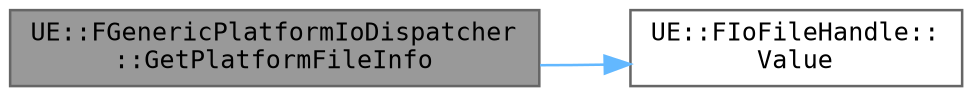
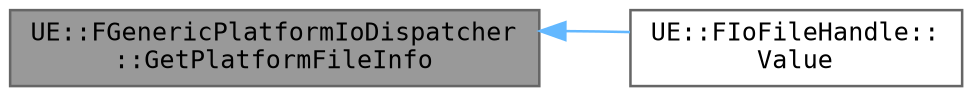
edge "UE::FGenericPlatformIoDispatcher ::GetPlatformFileInfo" -> "UE::FIoFileHandle:: Value": reversed
